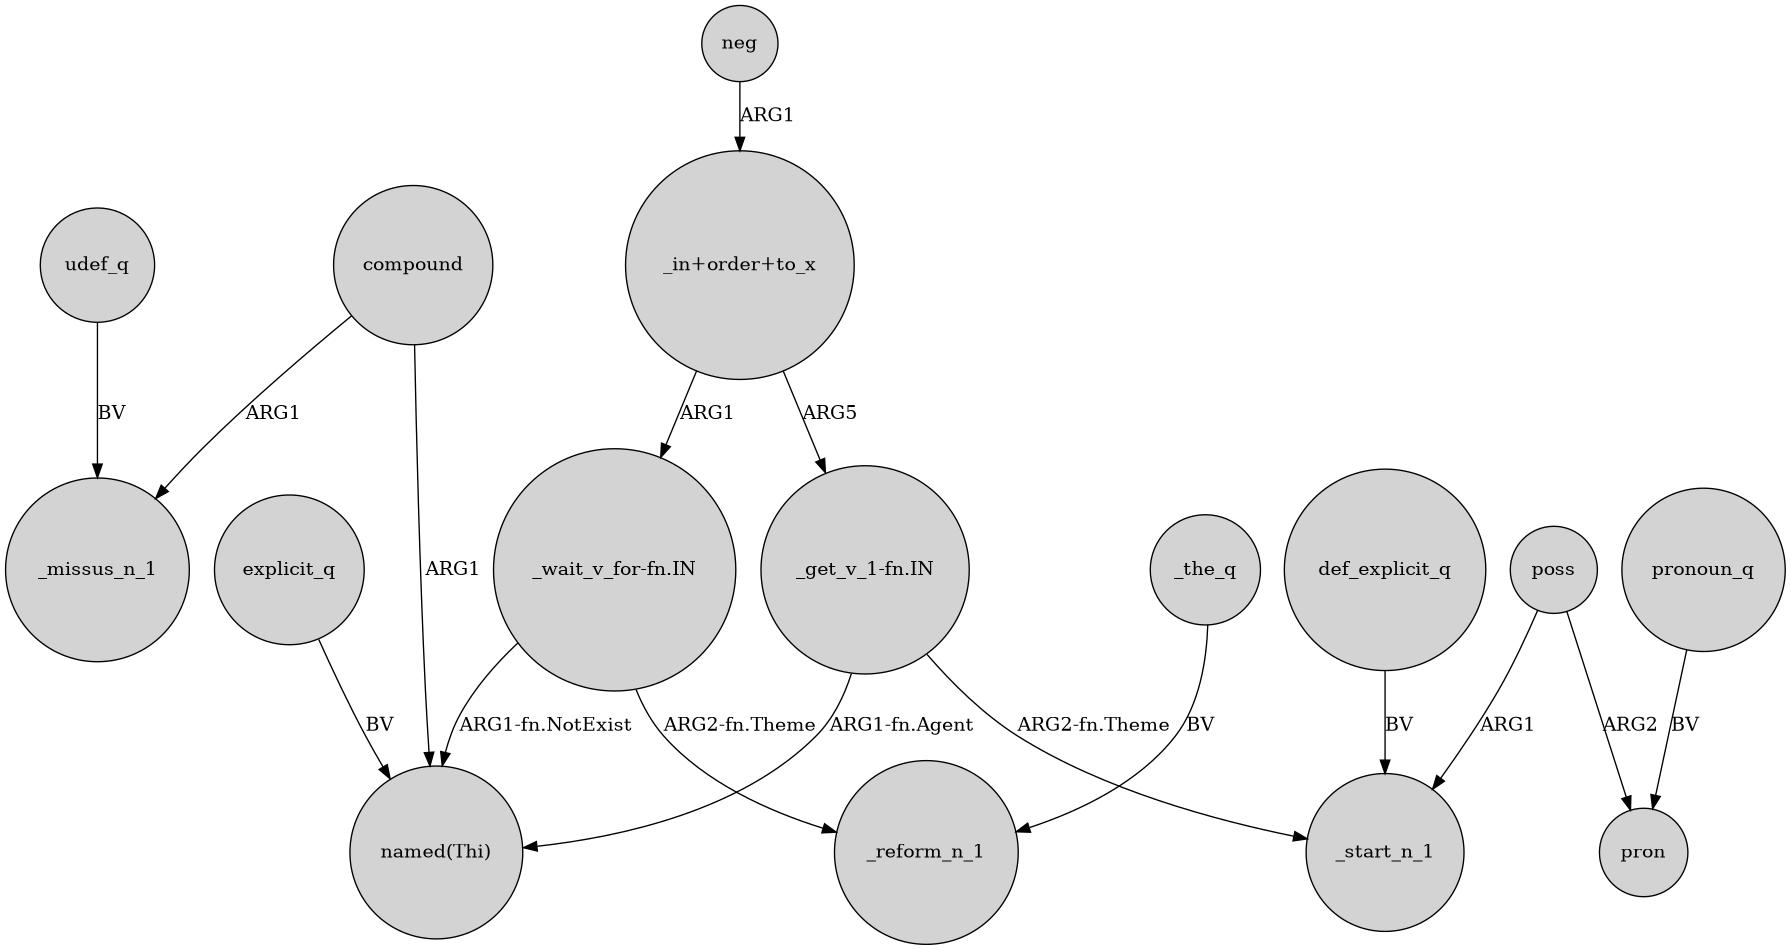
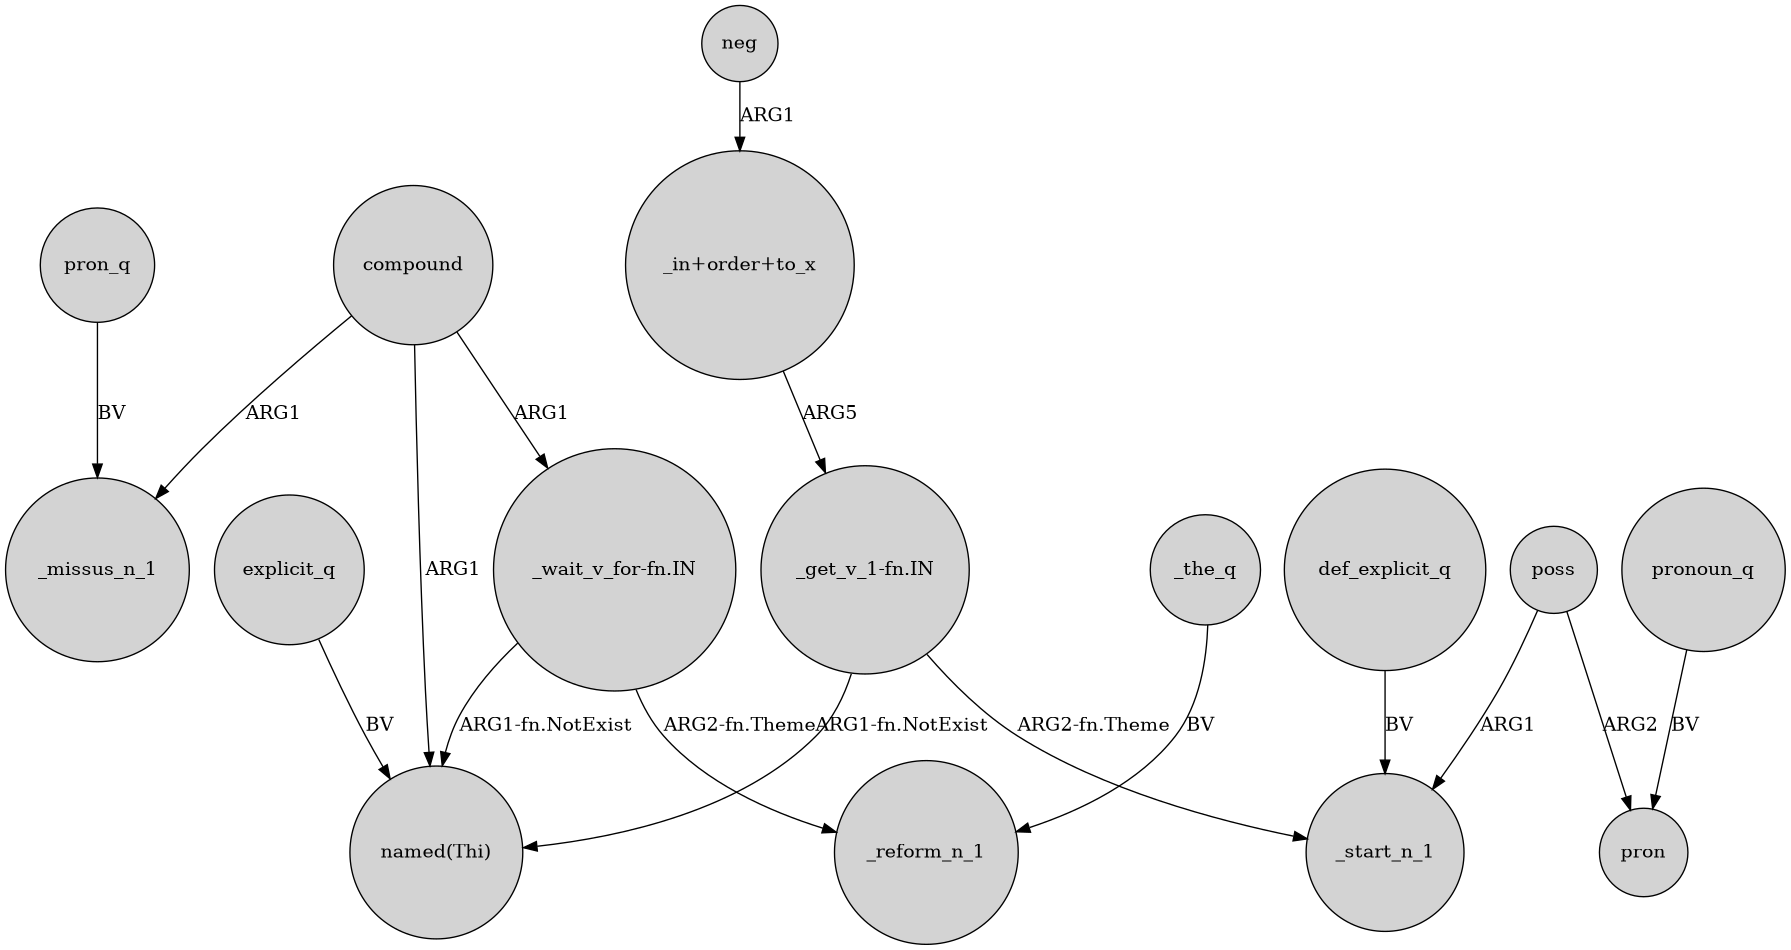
node "udef_q": label "udef_q" -> "pron_q"
edge "_in+order+to_x" -> "_wait_v_for-fn.IN": now "compound" -> "_wait_v_for-fn.IN"
edge "_get_v_1-fn.IN" -> "named(Thi)": label "ARG1-fn.Agent" -> "ARG1-fn.NotExist"
